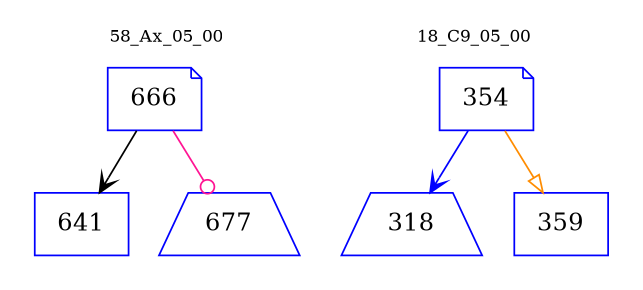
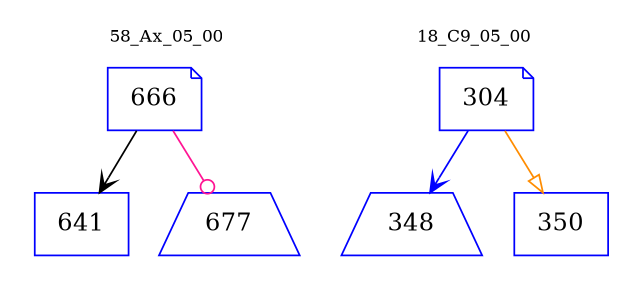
node "354": label "354" -> "304"
node "318": label "318" -> "348"
node "359": label "359" -> "350"
